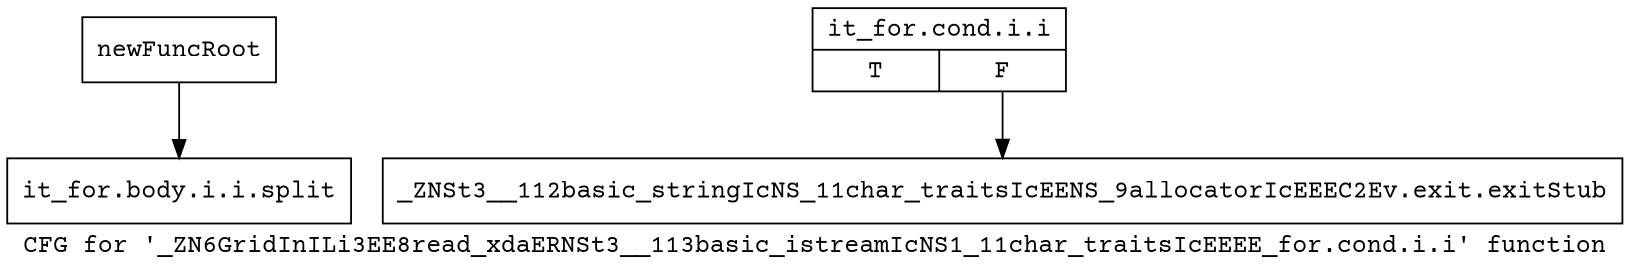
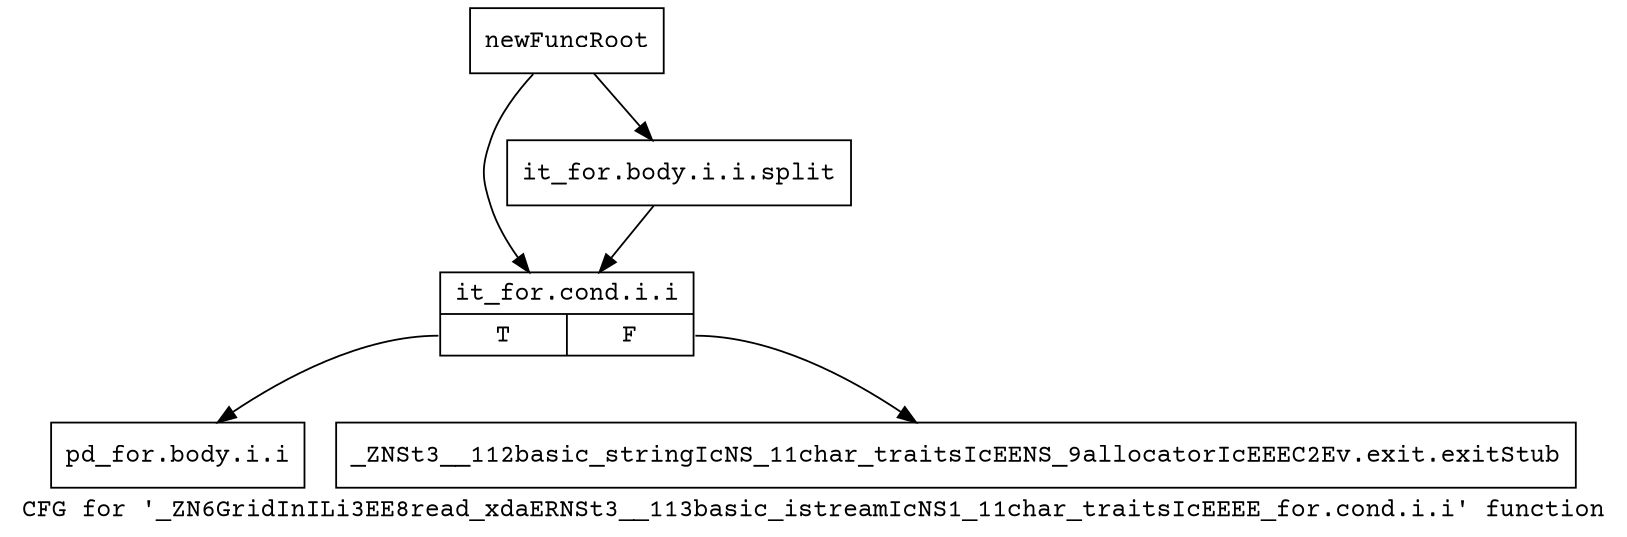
edge "newFuncRoot" -> "it_for.cond.i.i": added
edge "it_for.body.i.i.split" -> "it_for.cond.i.i": added
node "pd_for.body.i.i": added
